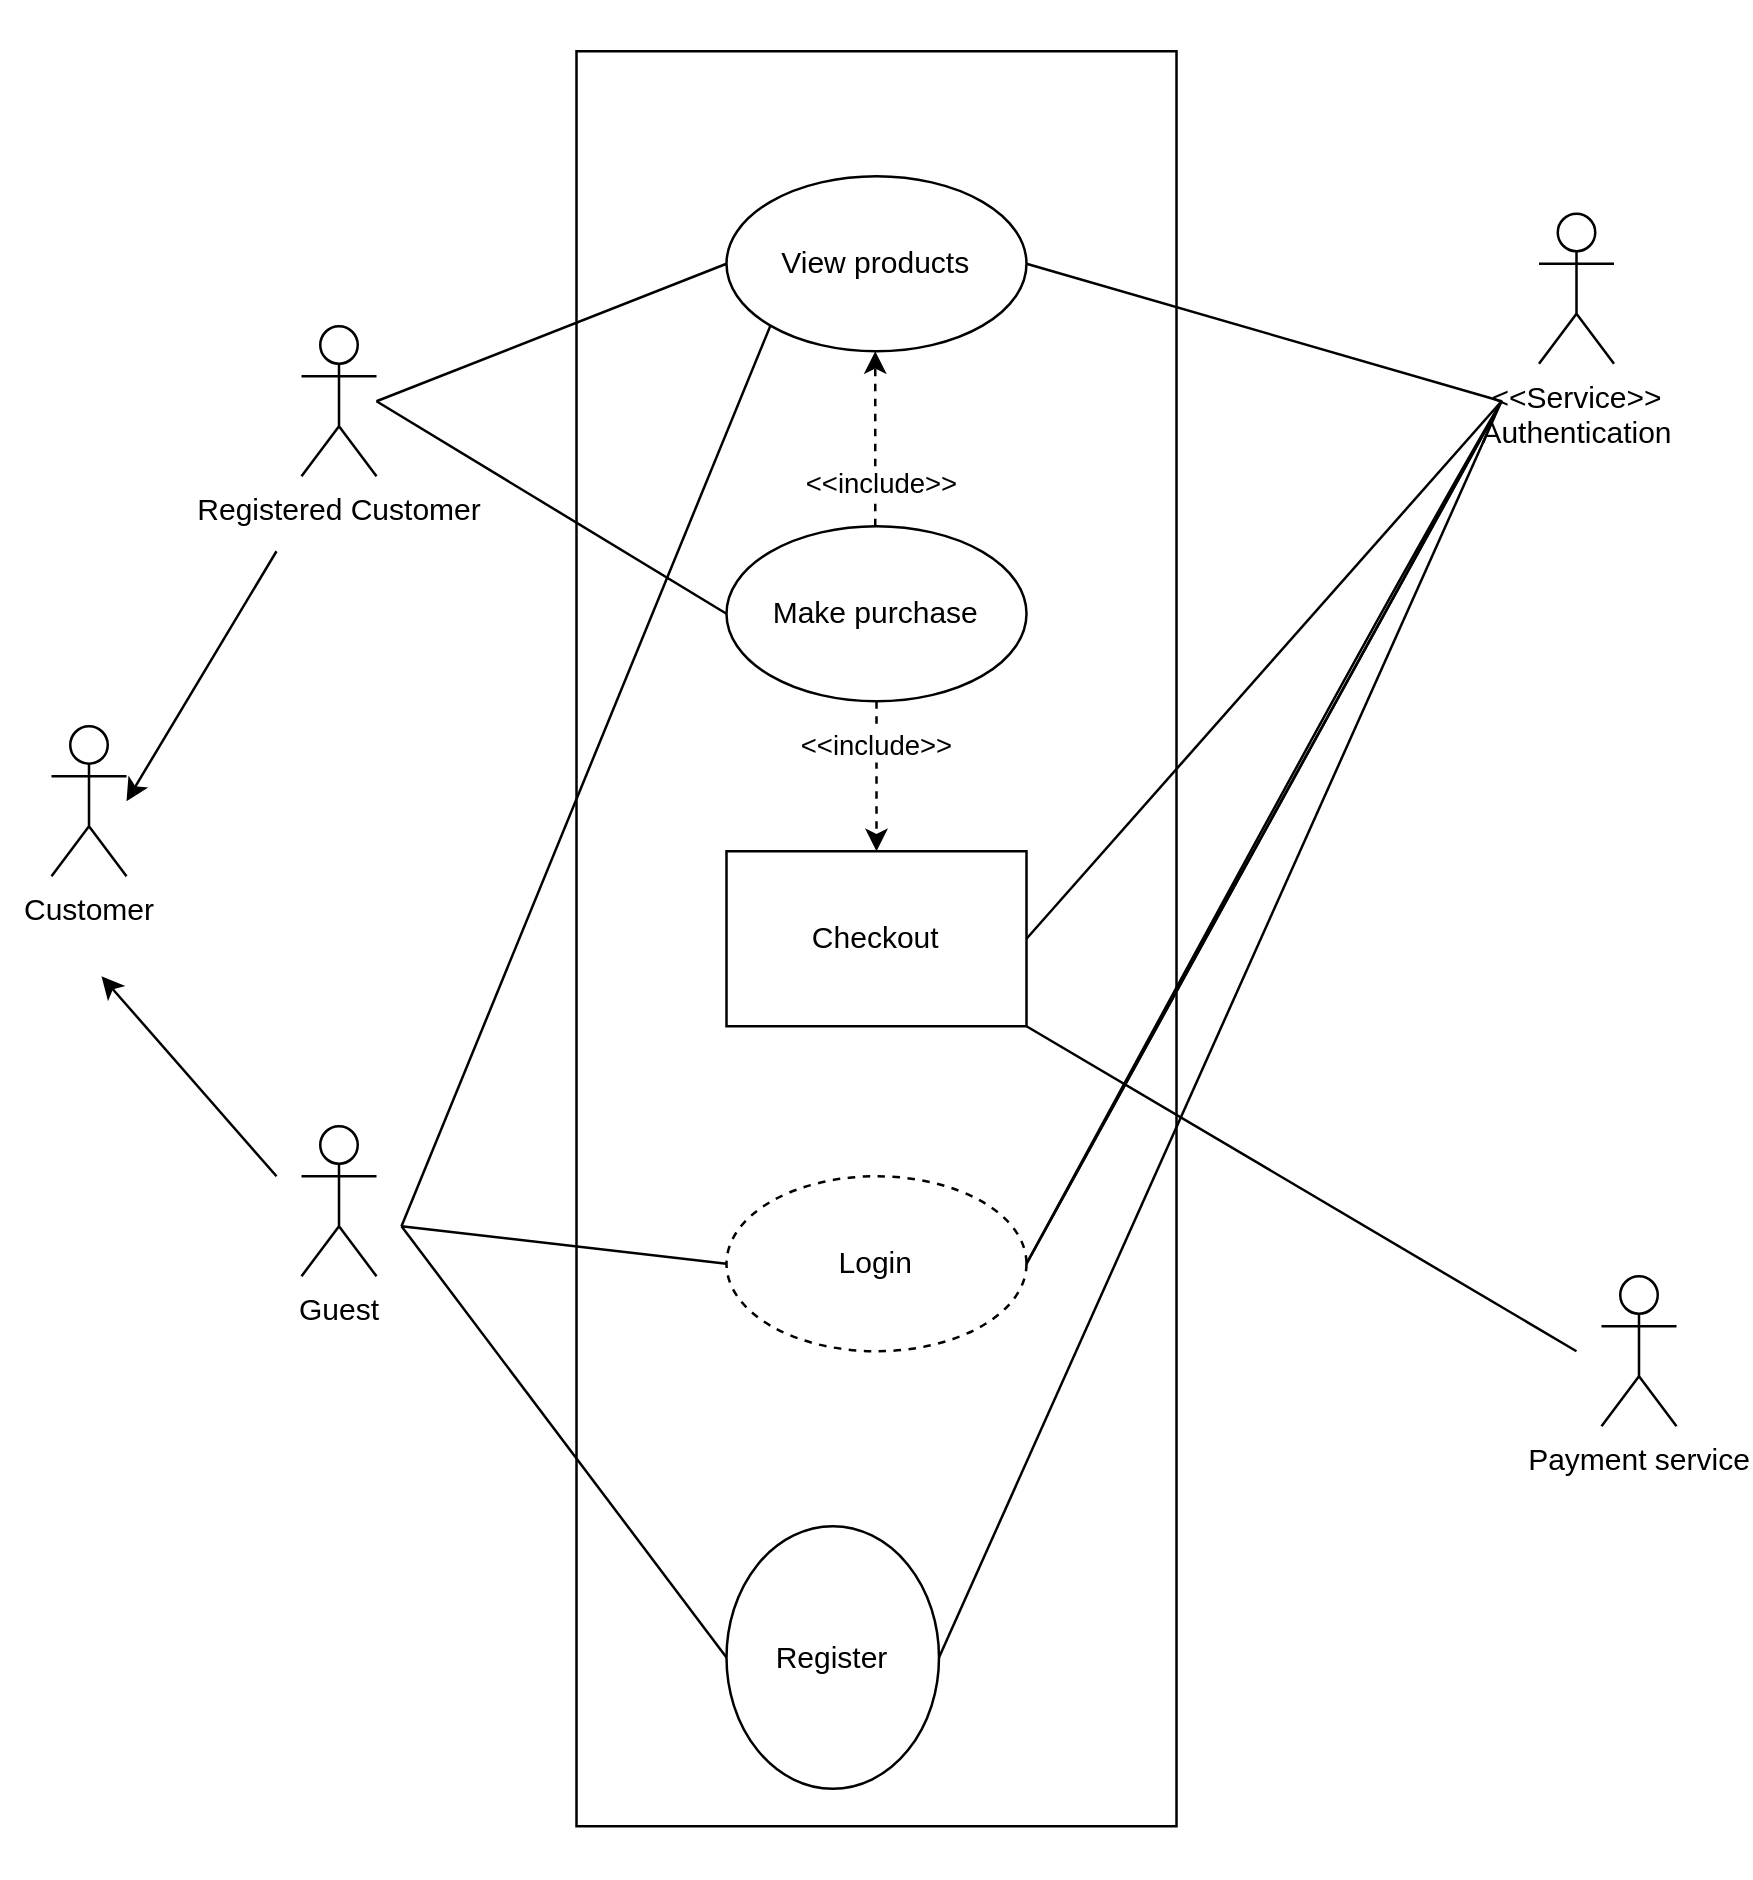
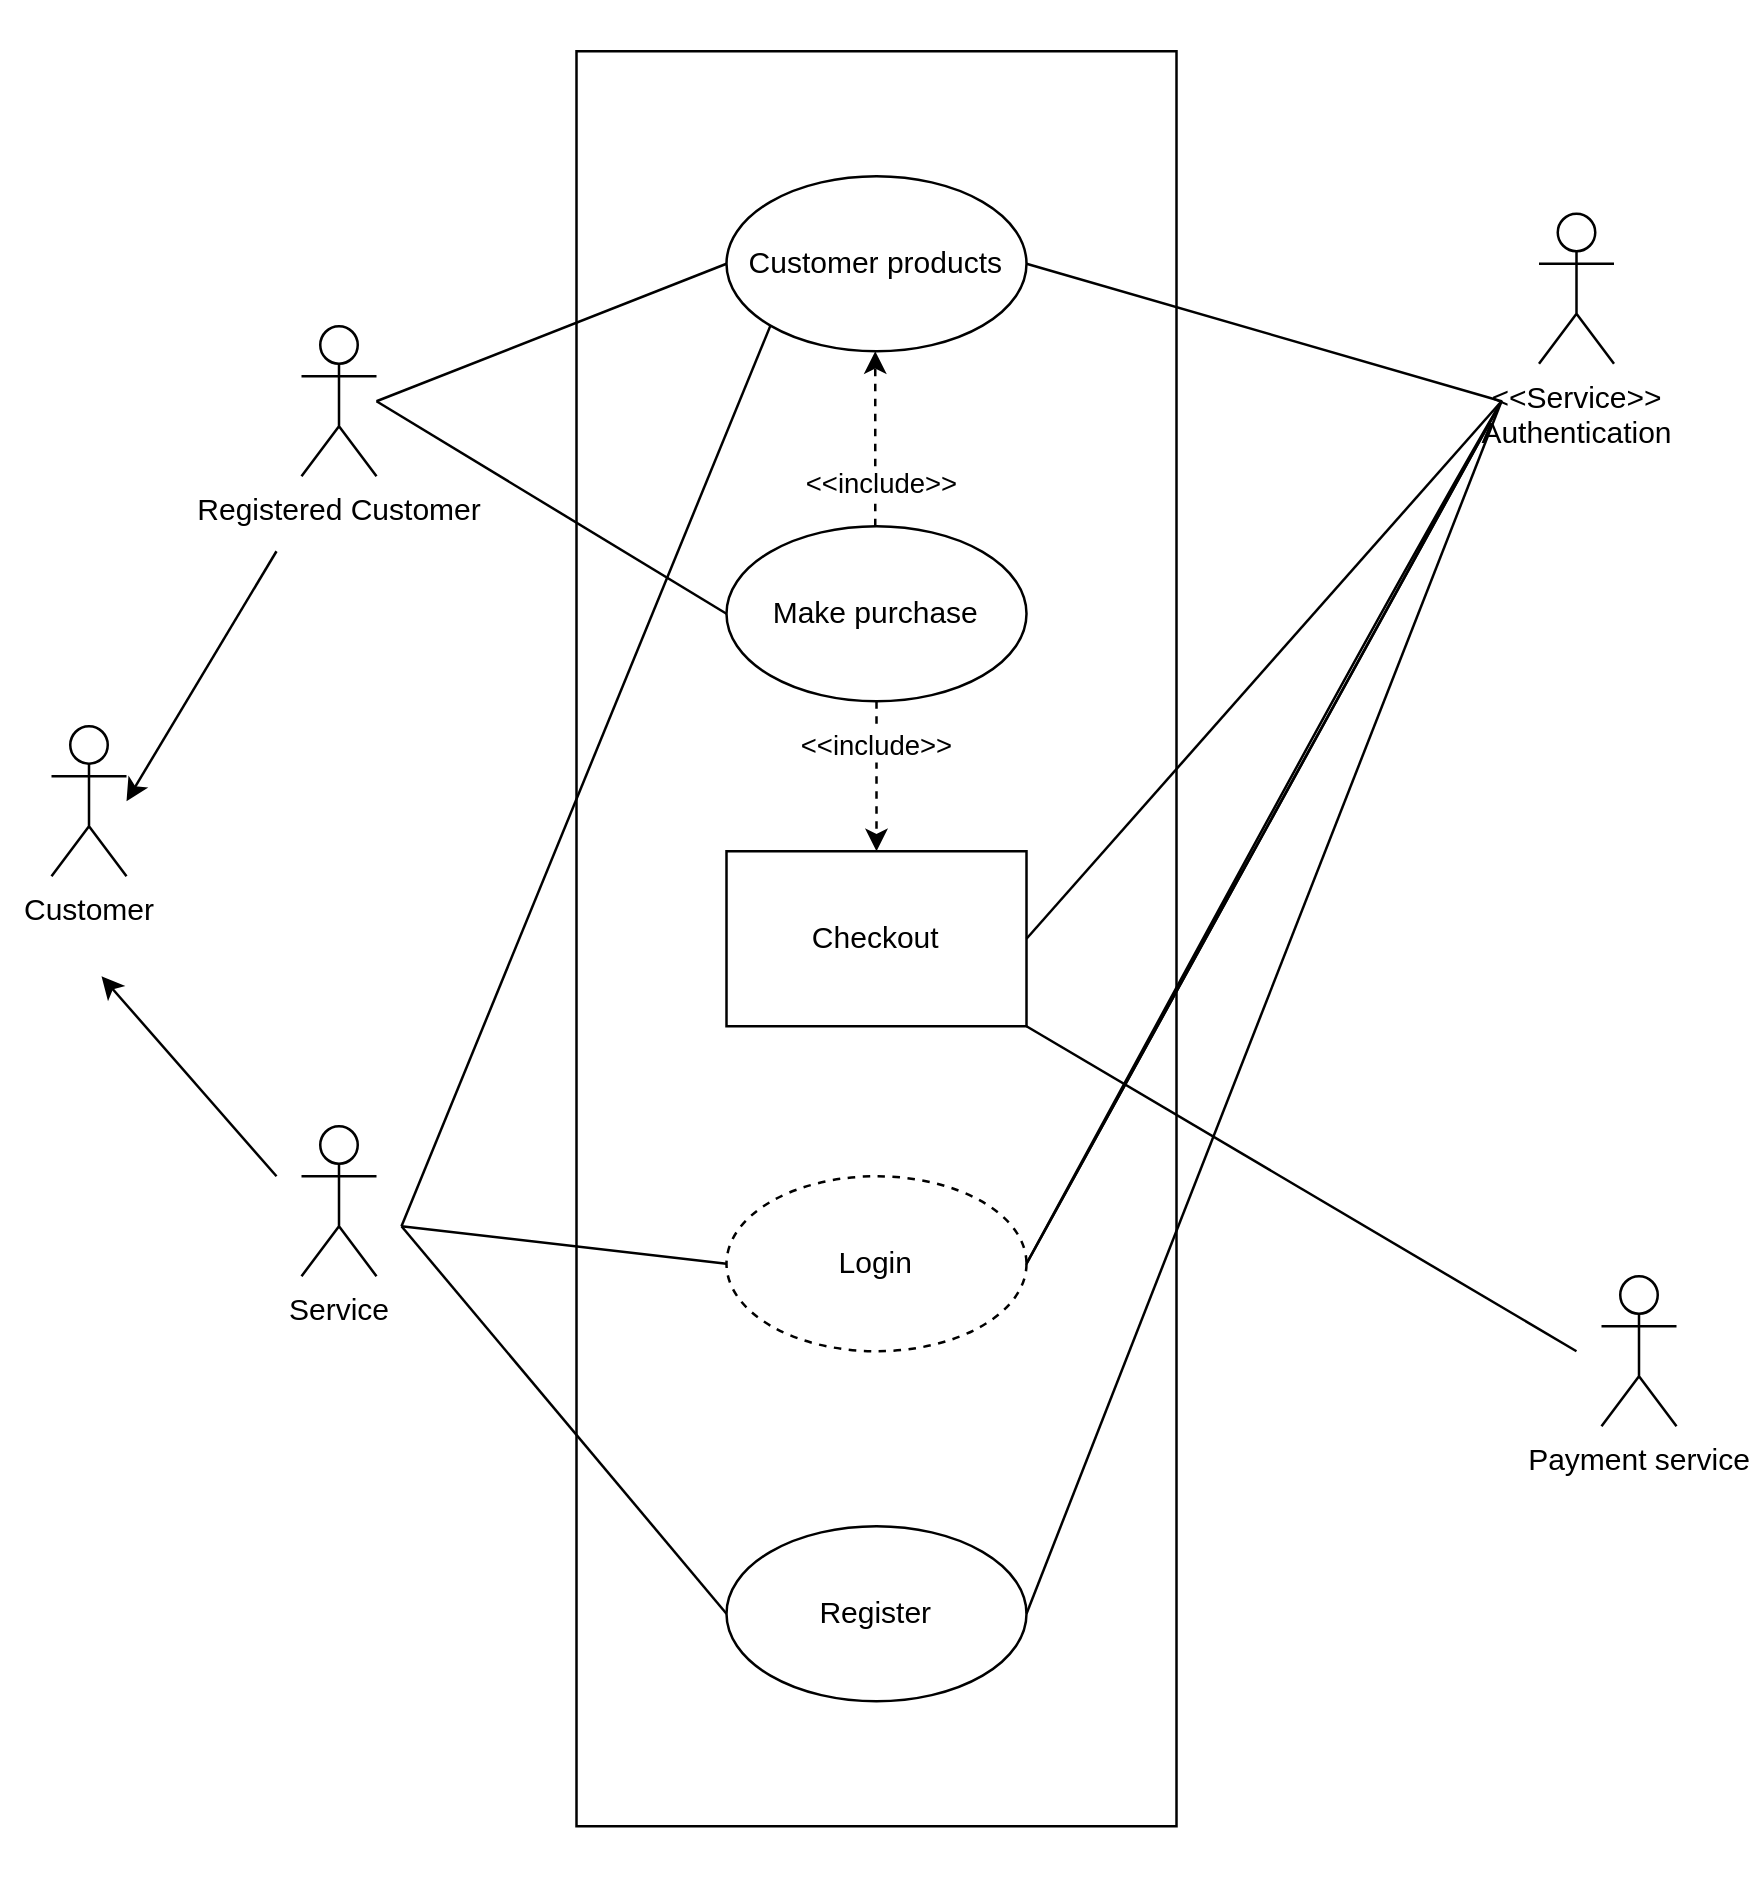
node "View products": label "View products" -> "Customer products"
node "Guest": label "Guest" -> "Service"
node "Register": size 213x263 -> 300x175
